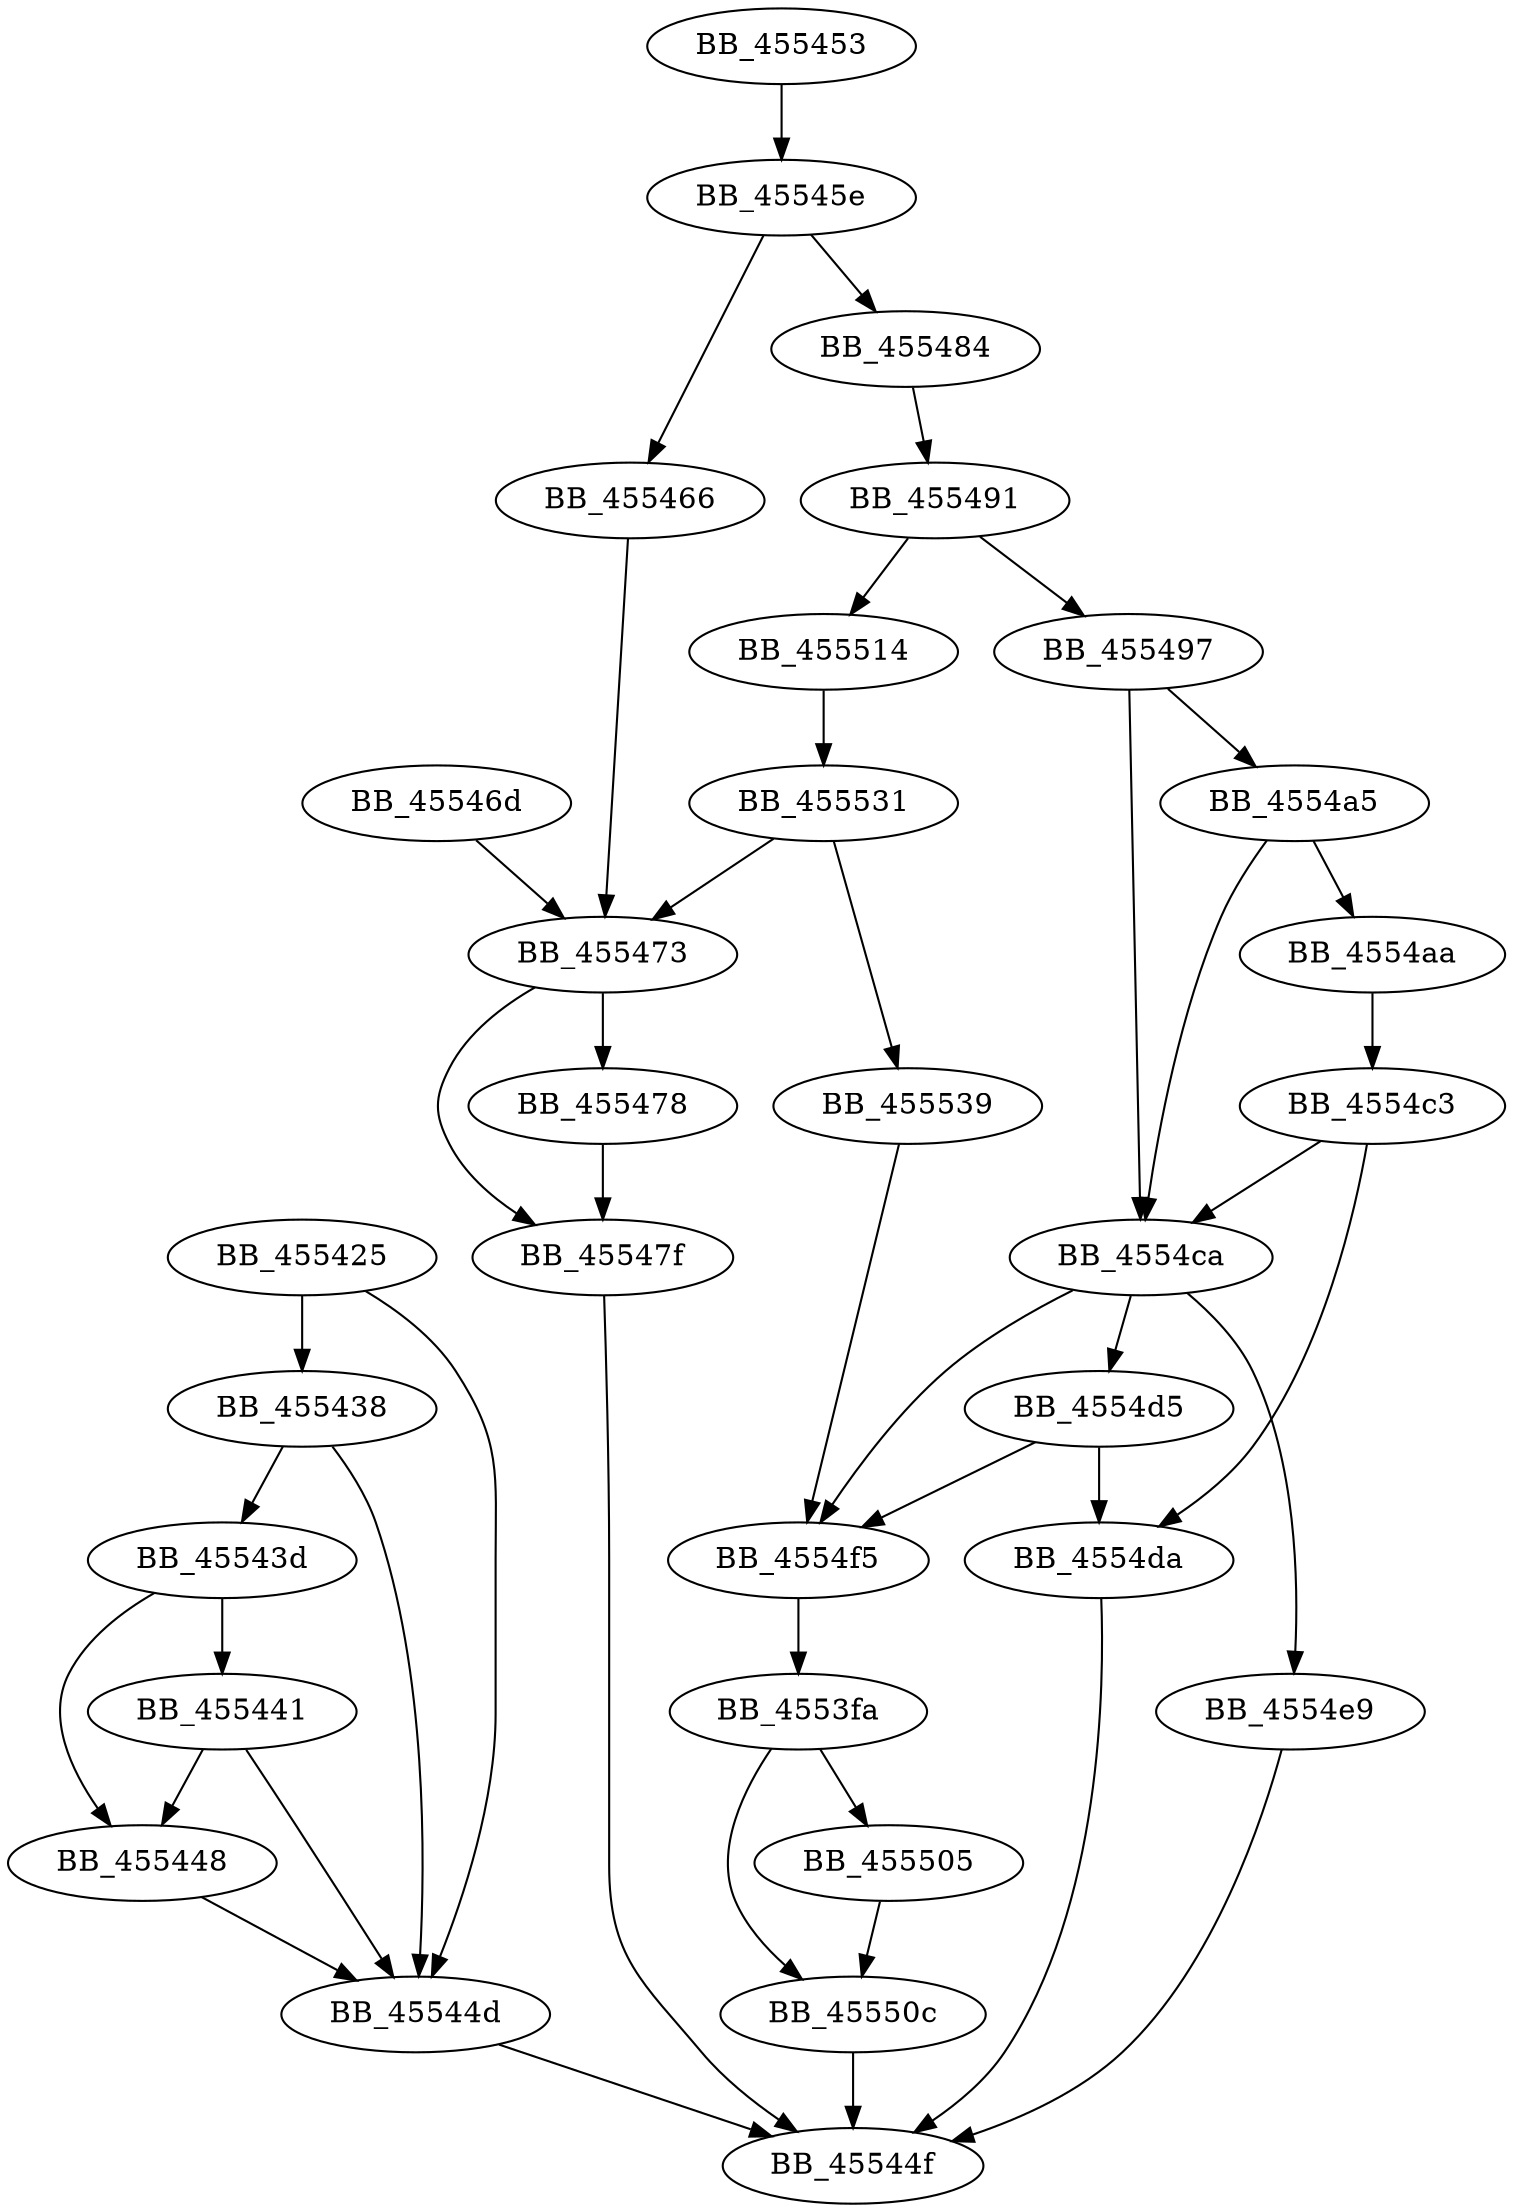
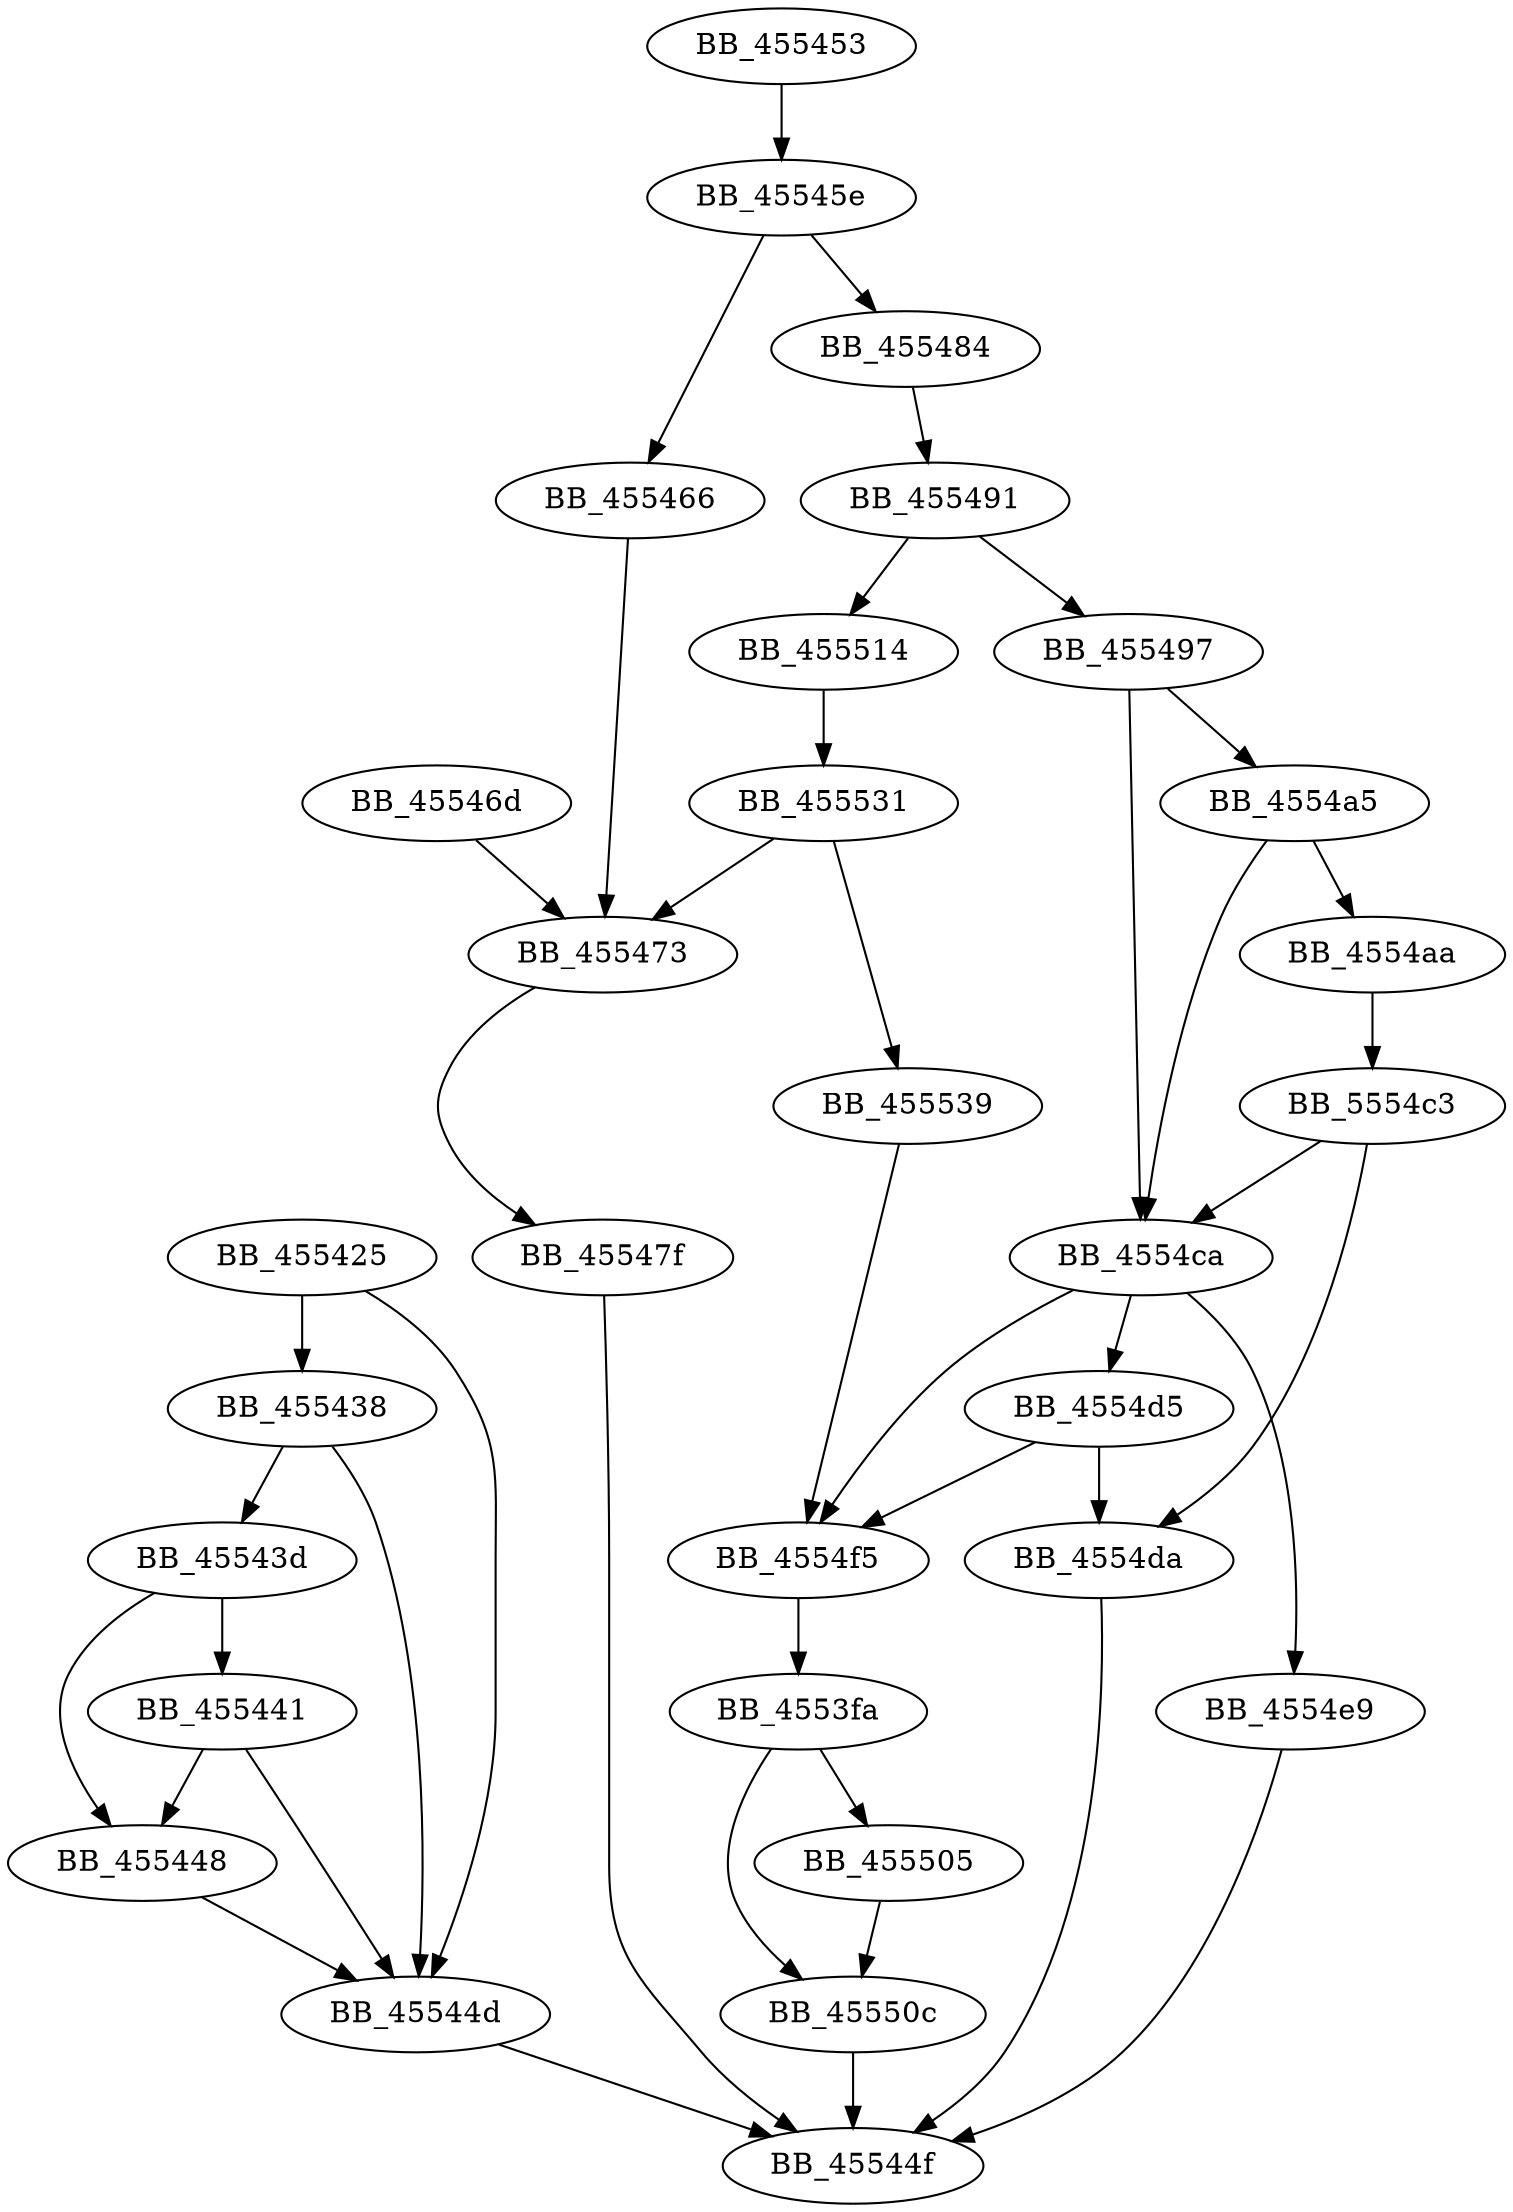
node "BB_455478": removed
node "BB_4554c3": label "BB_4554c3" -> "BB_5554c3"
